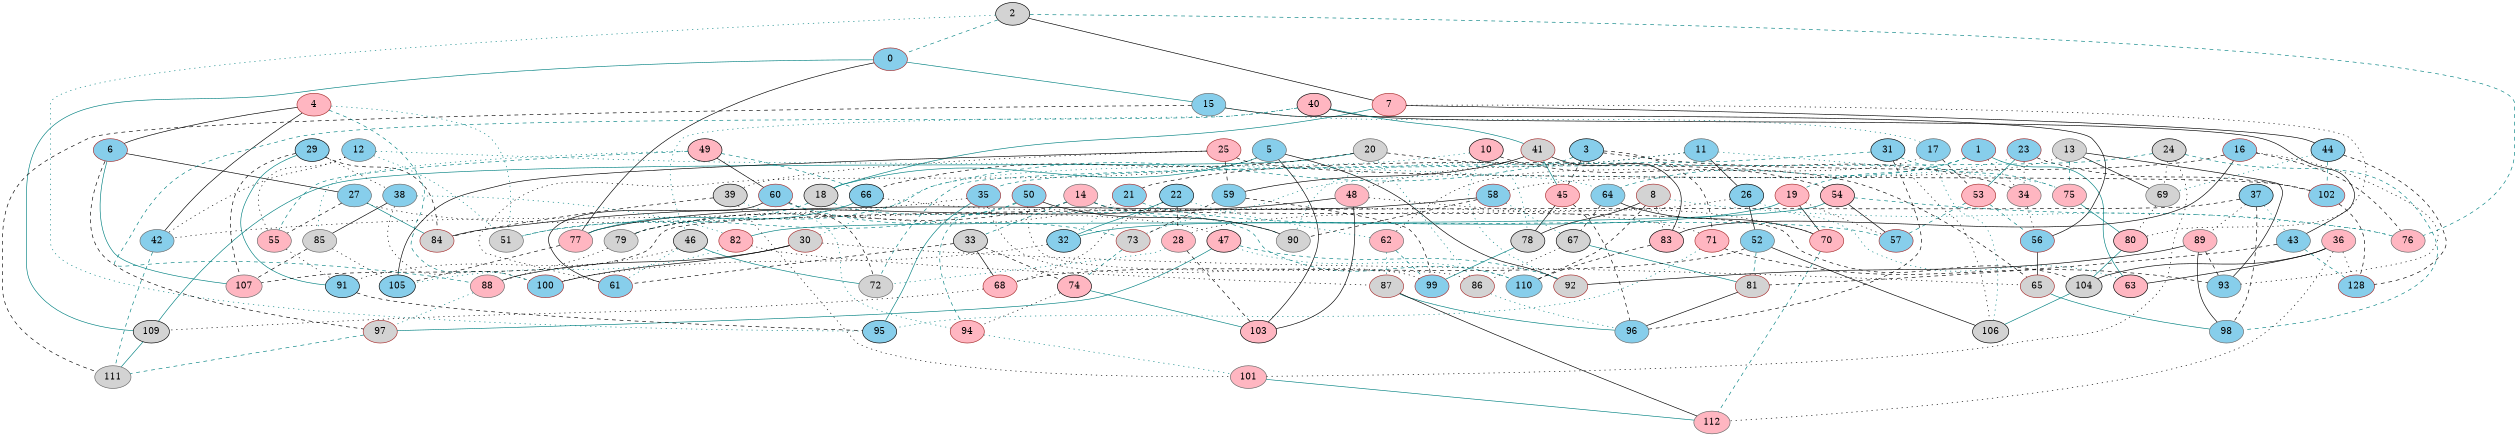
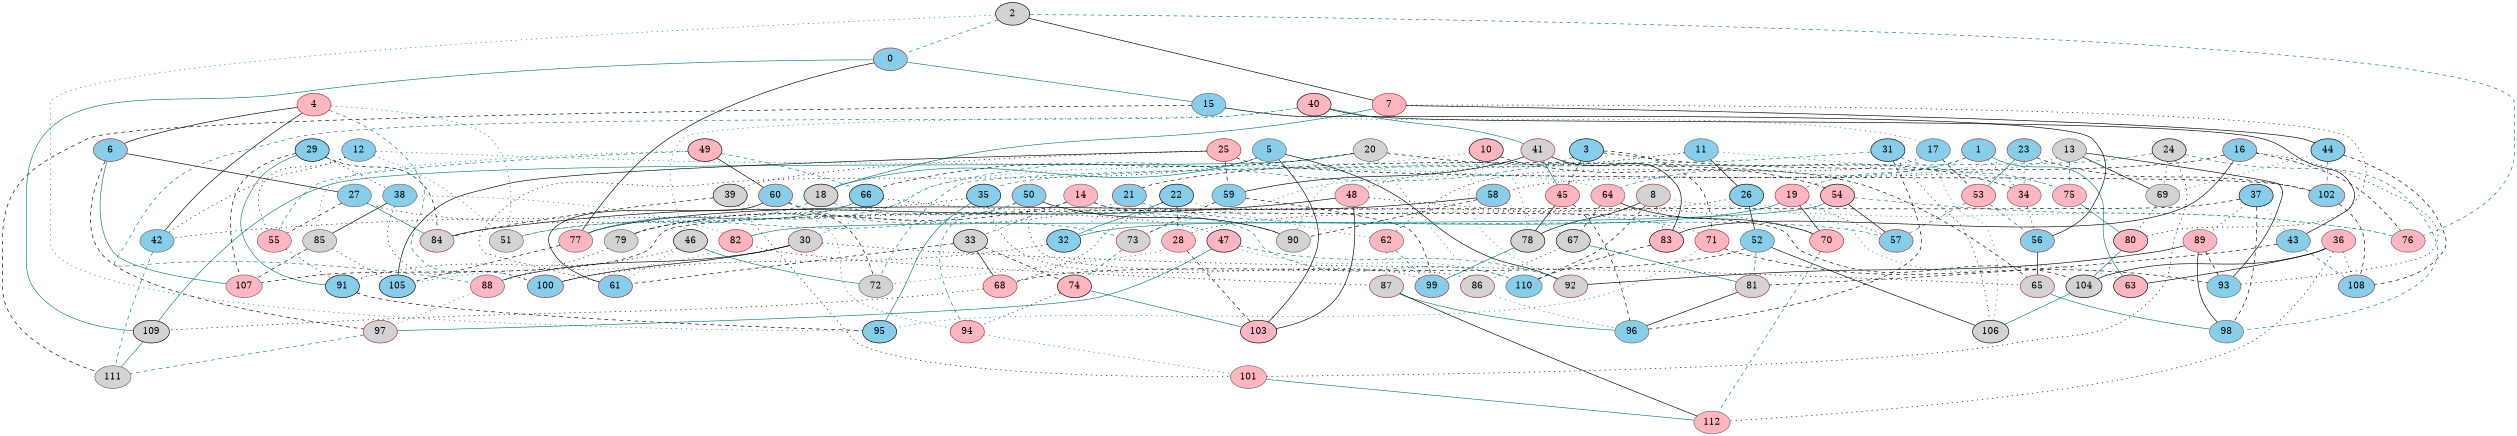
node "35": color brown -> black
node "64": fillcolor skyblue -> lightpink
node "128": label "128" -> "108"
